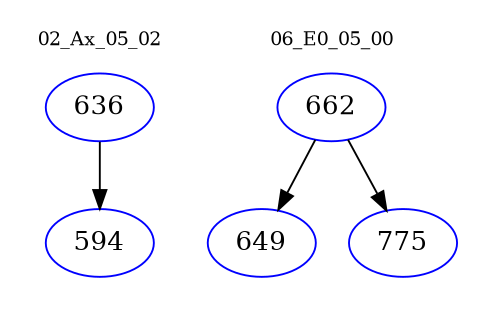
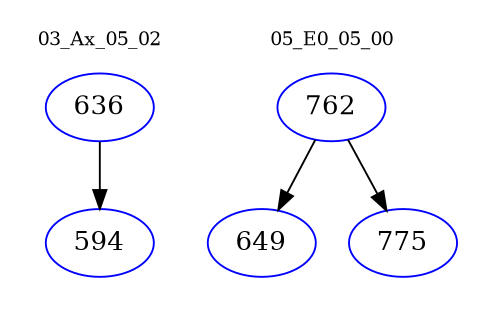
cluster "02_Ax_05_02": label "02_Ax_05_02" -> "03_Ax_05_02"
cluster "06_E0_05_00": label "06_E0_05_00" -> "05_E0_05_00"
node "662": label "662" -> "762"
